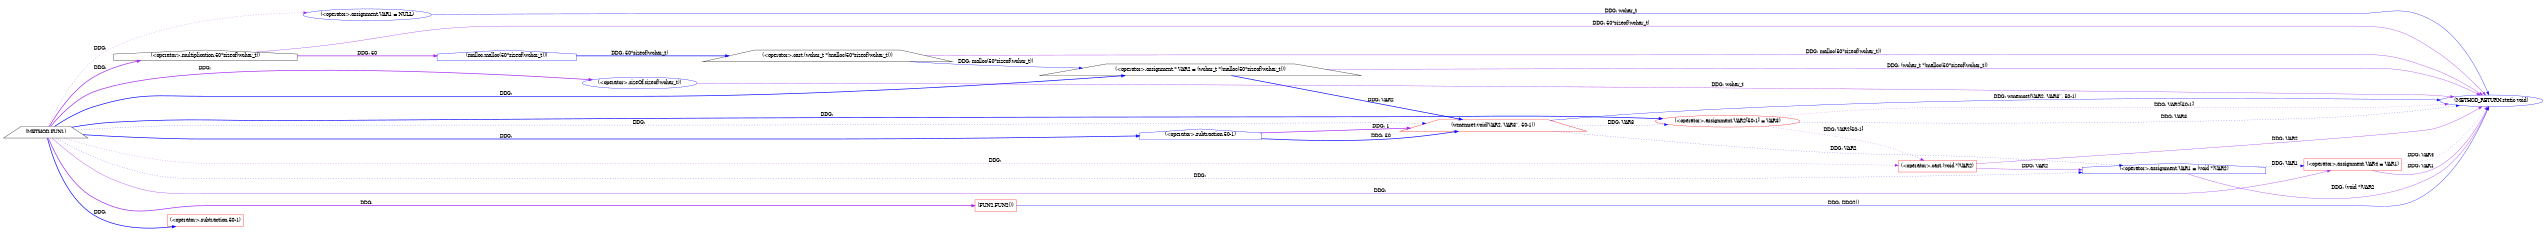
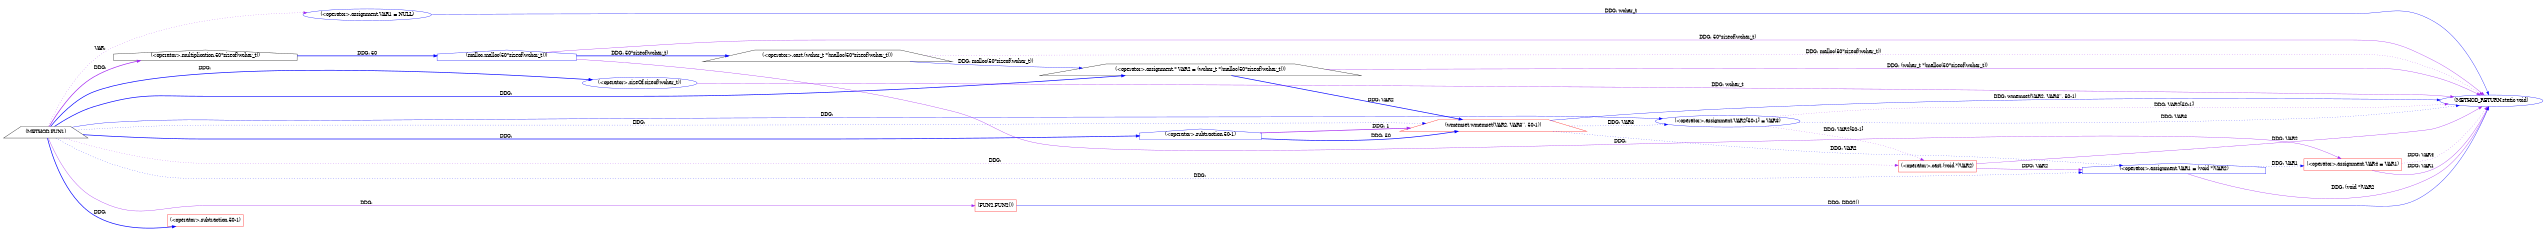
edge "(<operator>.multiplication,50*sizeof(wchar_t))" -> "(METHOD_RETURN,static void)": now "(malloc,malloc(50*sizeof(wchar_t)))" -> "(METHOD_RETURN,static void)"
edge "(METHOD,FUN1)" -> "(<operator>.assignment,VAR1 = NULL)": label "DDG: " -> "VAR: "
edge "(<operator>.cast,(wchar_t *)malloc(50*sizeof(wchar_t)))" -> "(METHOD_RETURN,static void)": style solid -> dotted
edge "(<operator>.multiplication,50*sizeof(wchar_t))" -> "(malloc,malloc(50*sizeof(wchar_t)))": color purple -> blue
edge "(METHOD,FUN1)" -> "(<operator>.sizeOf,sizeof(wchar_t))": color purple -> blue
edge "(METHOD,FUN1)" -> "(<operator>.assignment,VAR2[50-1] = VAR3)": style bold -> solid
node "(<operator>.assignment,VAR2[50-1] = VAR3)": color red -> blue
node "(wmemset,void(VAR2, VAR3'', 50-1))": label "(wmemset,void(VAR2, VAR3'', 50-1))" -> "(wmemset,wmemset(VAR2, VAR3'', 50-1))"
edge "(METHOD,FUN1)" -> "(<operator>.assignment,VAR4 = VAR1)": now "(malloc,malloc(50*sizeof(wchar_t)))" -> "(<operator>.assignment,VAR4 = VAR1)"
edge "(METHOD,FUN1)" -> "(FUN2,FUN2())": style bold -> solid
